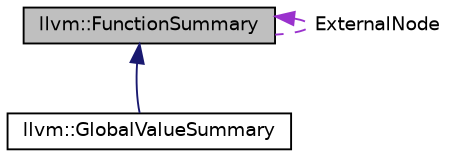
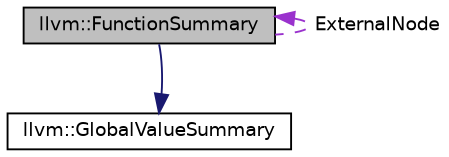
edge "llvm::GlobalValueSummary" -> "llvm::FunctionSummary": reversed
